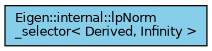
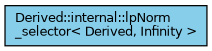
node "Eigen::internal::lpNorm _selector< Derived, Infinity >": label "Eigen::internal::lpNorm _selector< Derived, Infinity >" -> "Derived::internal::lpNorm _selector< Derived, Infinity >"
